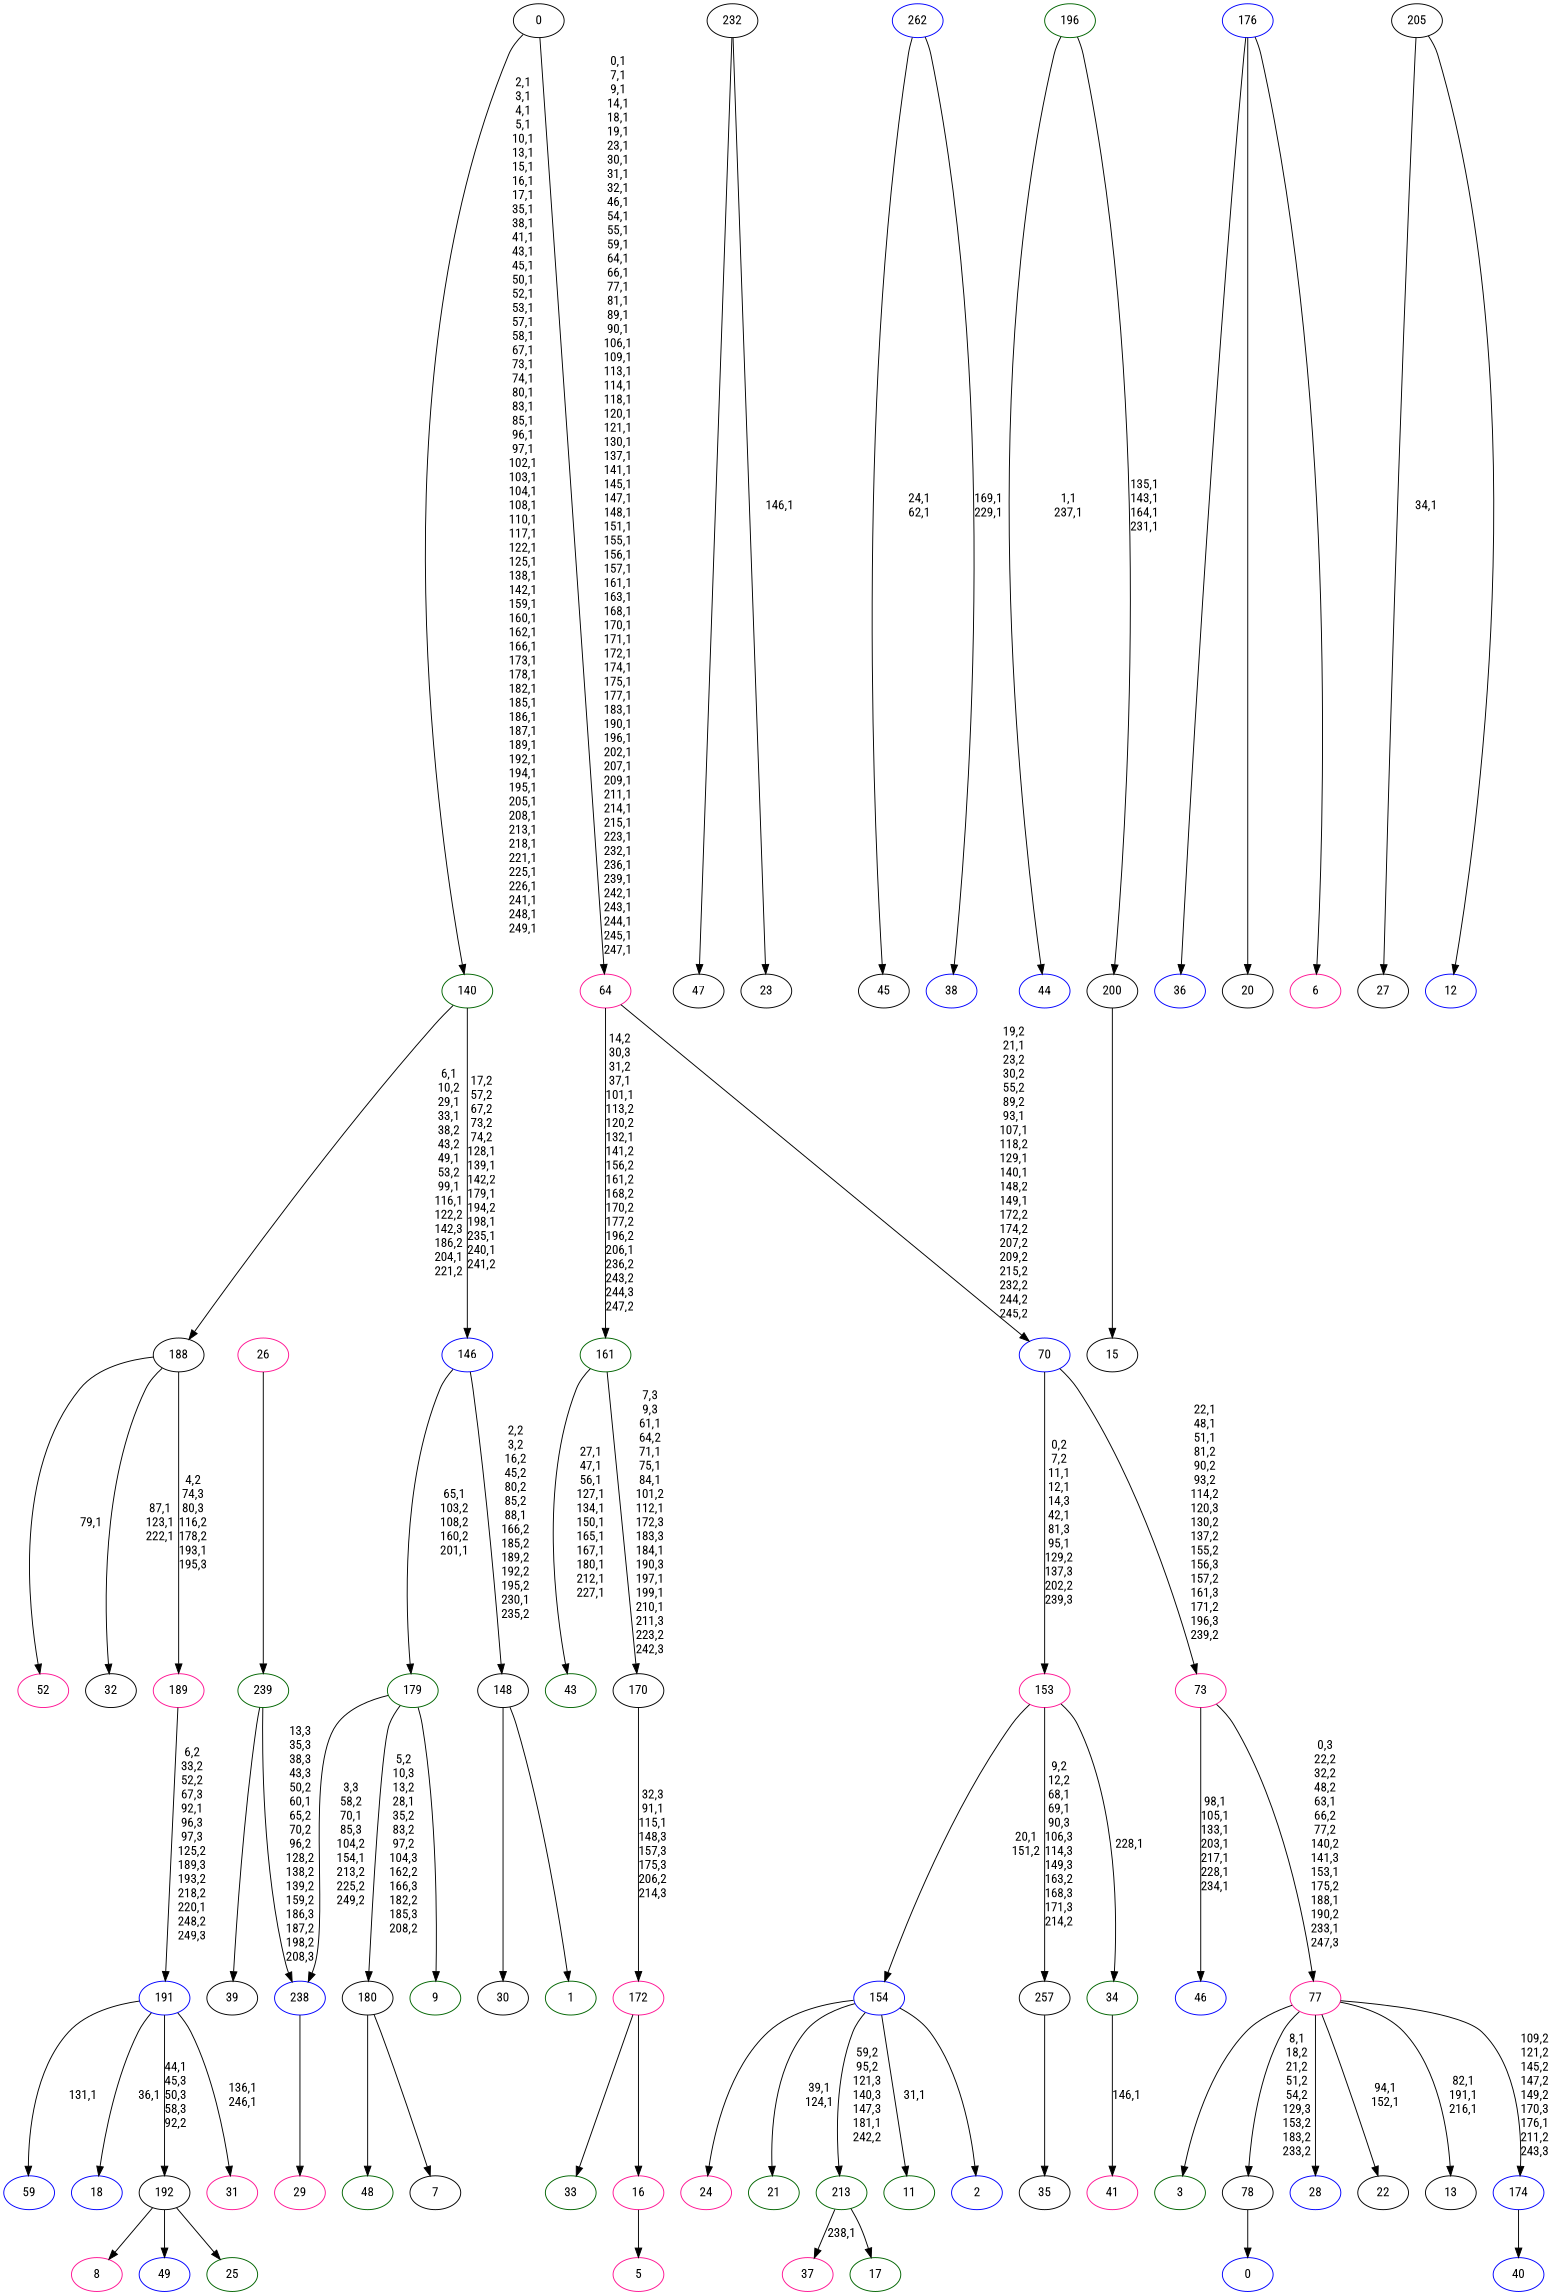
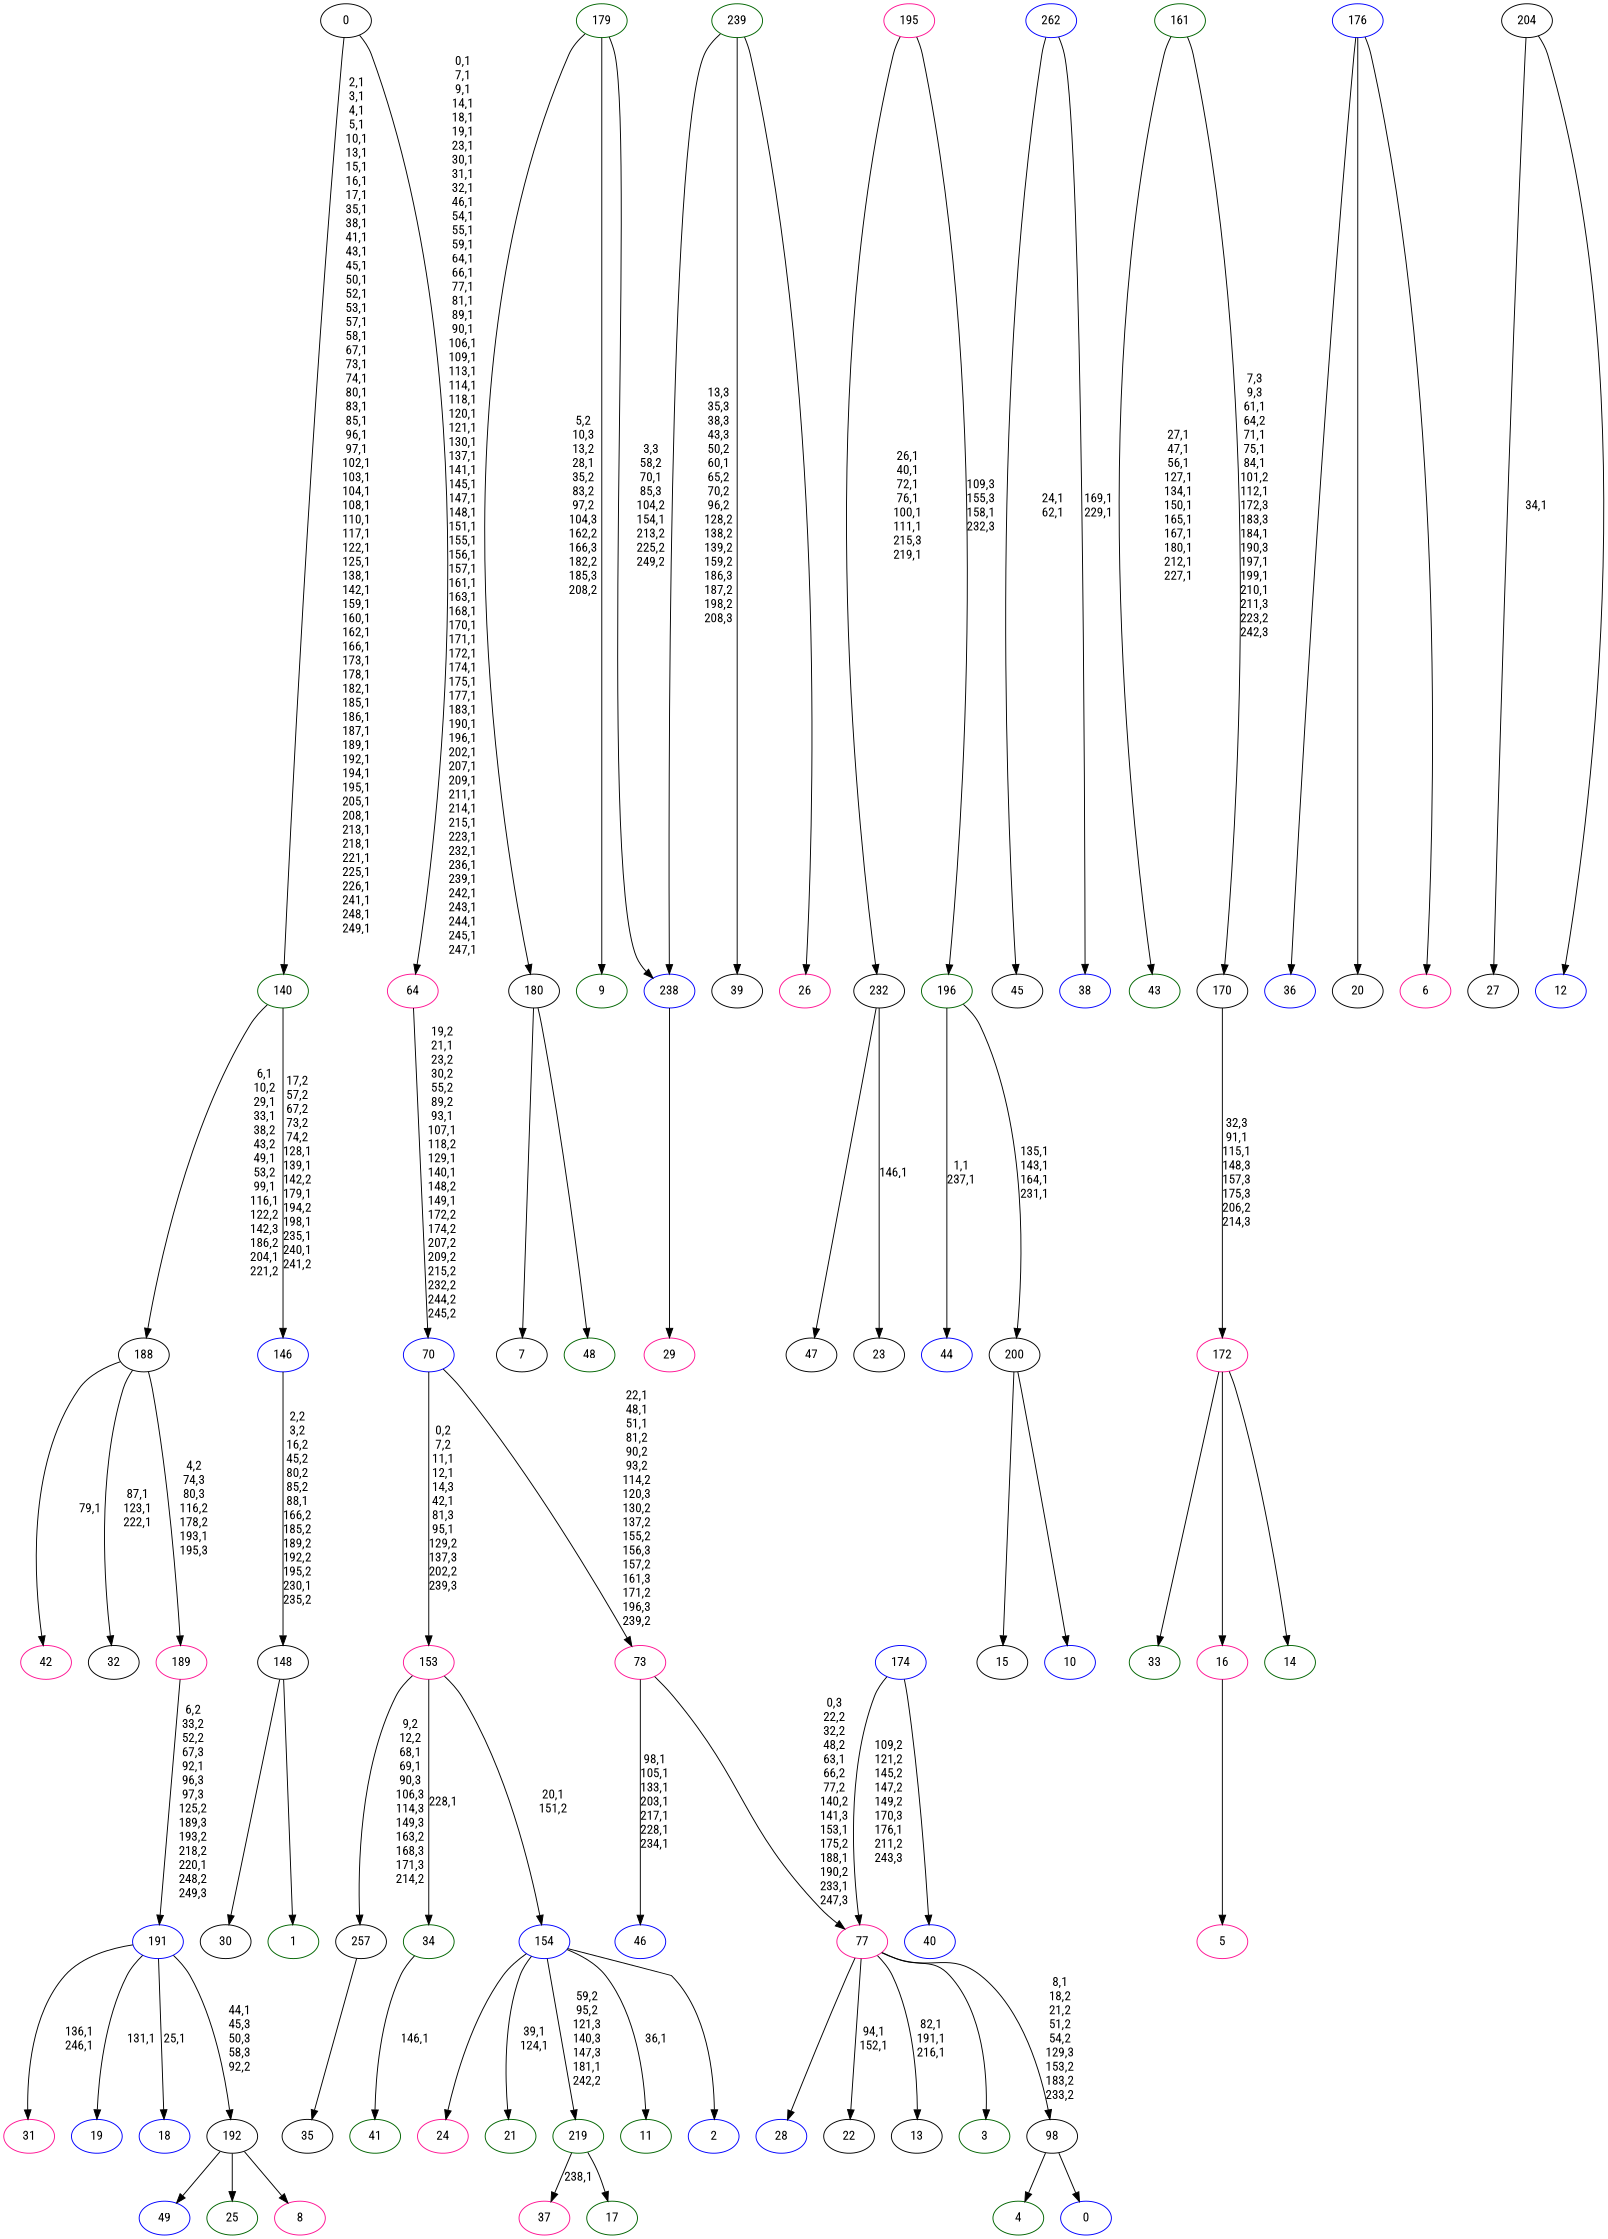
node "195": added
node "205": label "205" -> "204"
edge "64" -> "161": removed, label "14,2 30,3 31,2 37,1 101,1 113,2 120,2 132,1 141,2 156,2 161,2 168,2 170,2 177,2 196,2 206,1 236,2 243,2 244,3 247,2"
edge "146" -> "179": removed, label "65,1 103,2 108,2 160,2 201,1"
edge "26" -> "239": reversed
node "10": added
node "14": added
node "52": label "52" -> "42"
edge "77" -> "174": reversed
edge "191" -> "18": label "36,1" -> "25,1"
edge "154" -> "11": label "31,1" -> "36,1"
node "59": label "59" -> "19"
node "213": label "213" -> "219"
node "41": color deeppink -> darkgreen
node "78": label "78" -> "98"
node "4": added
